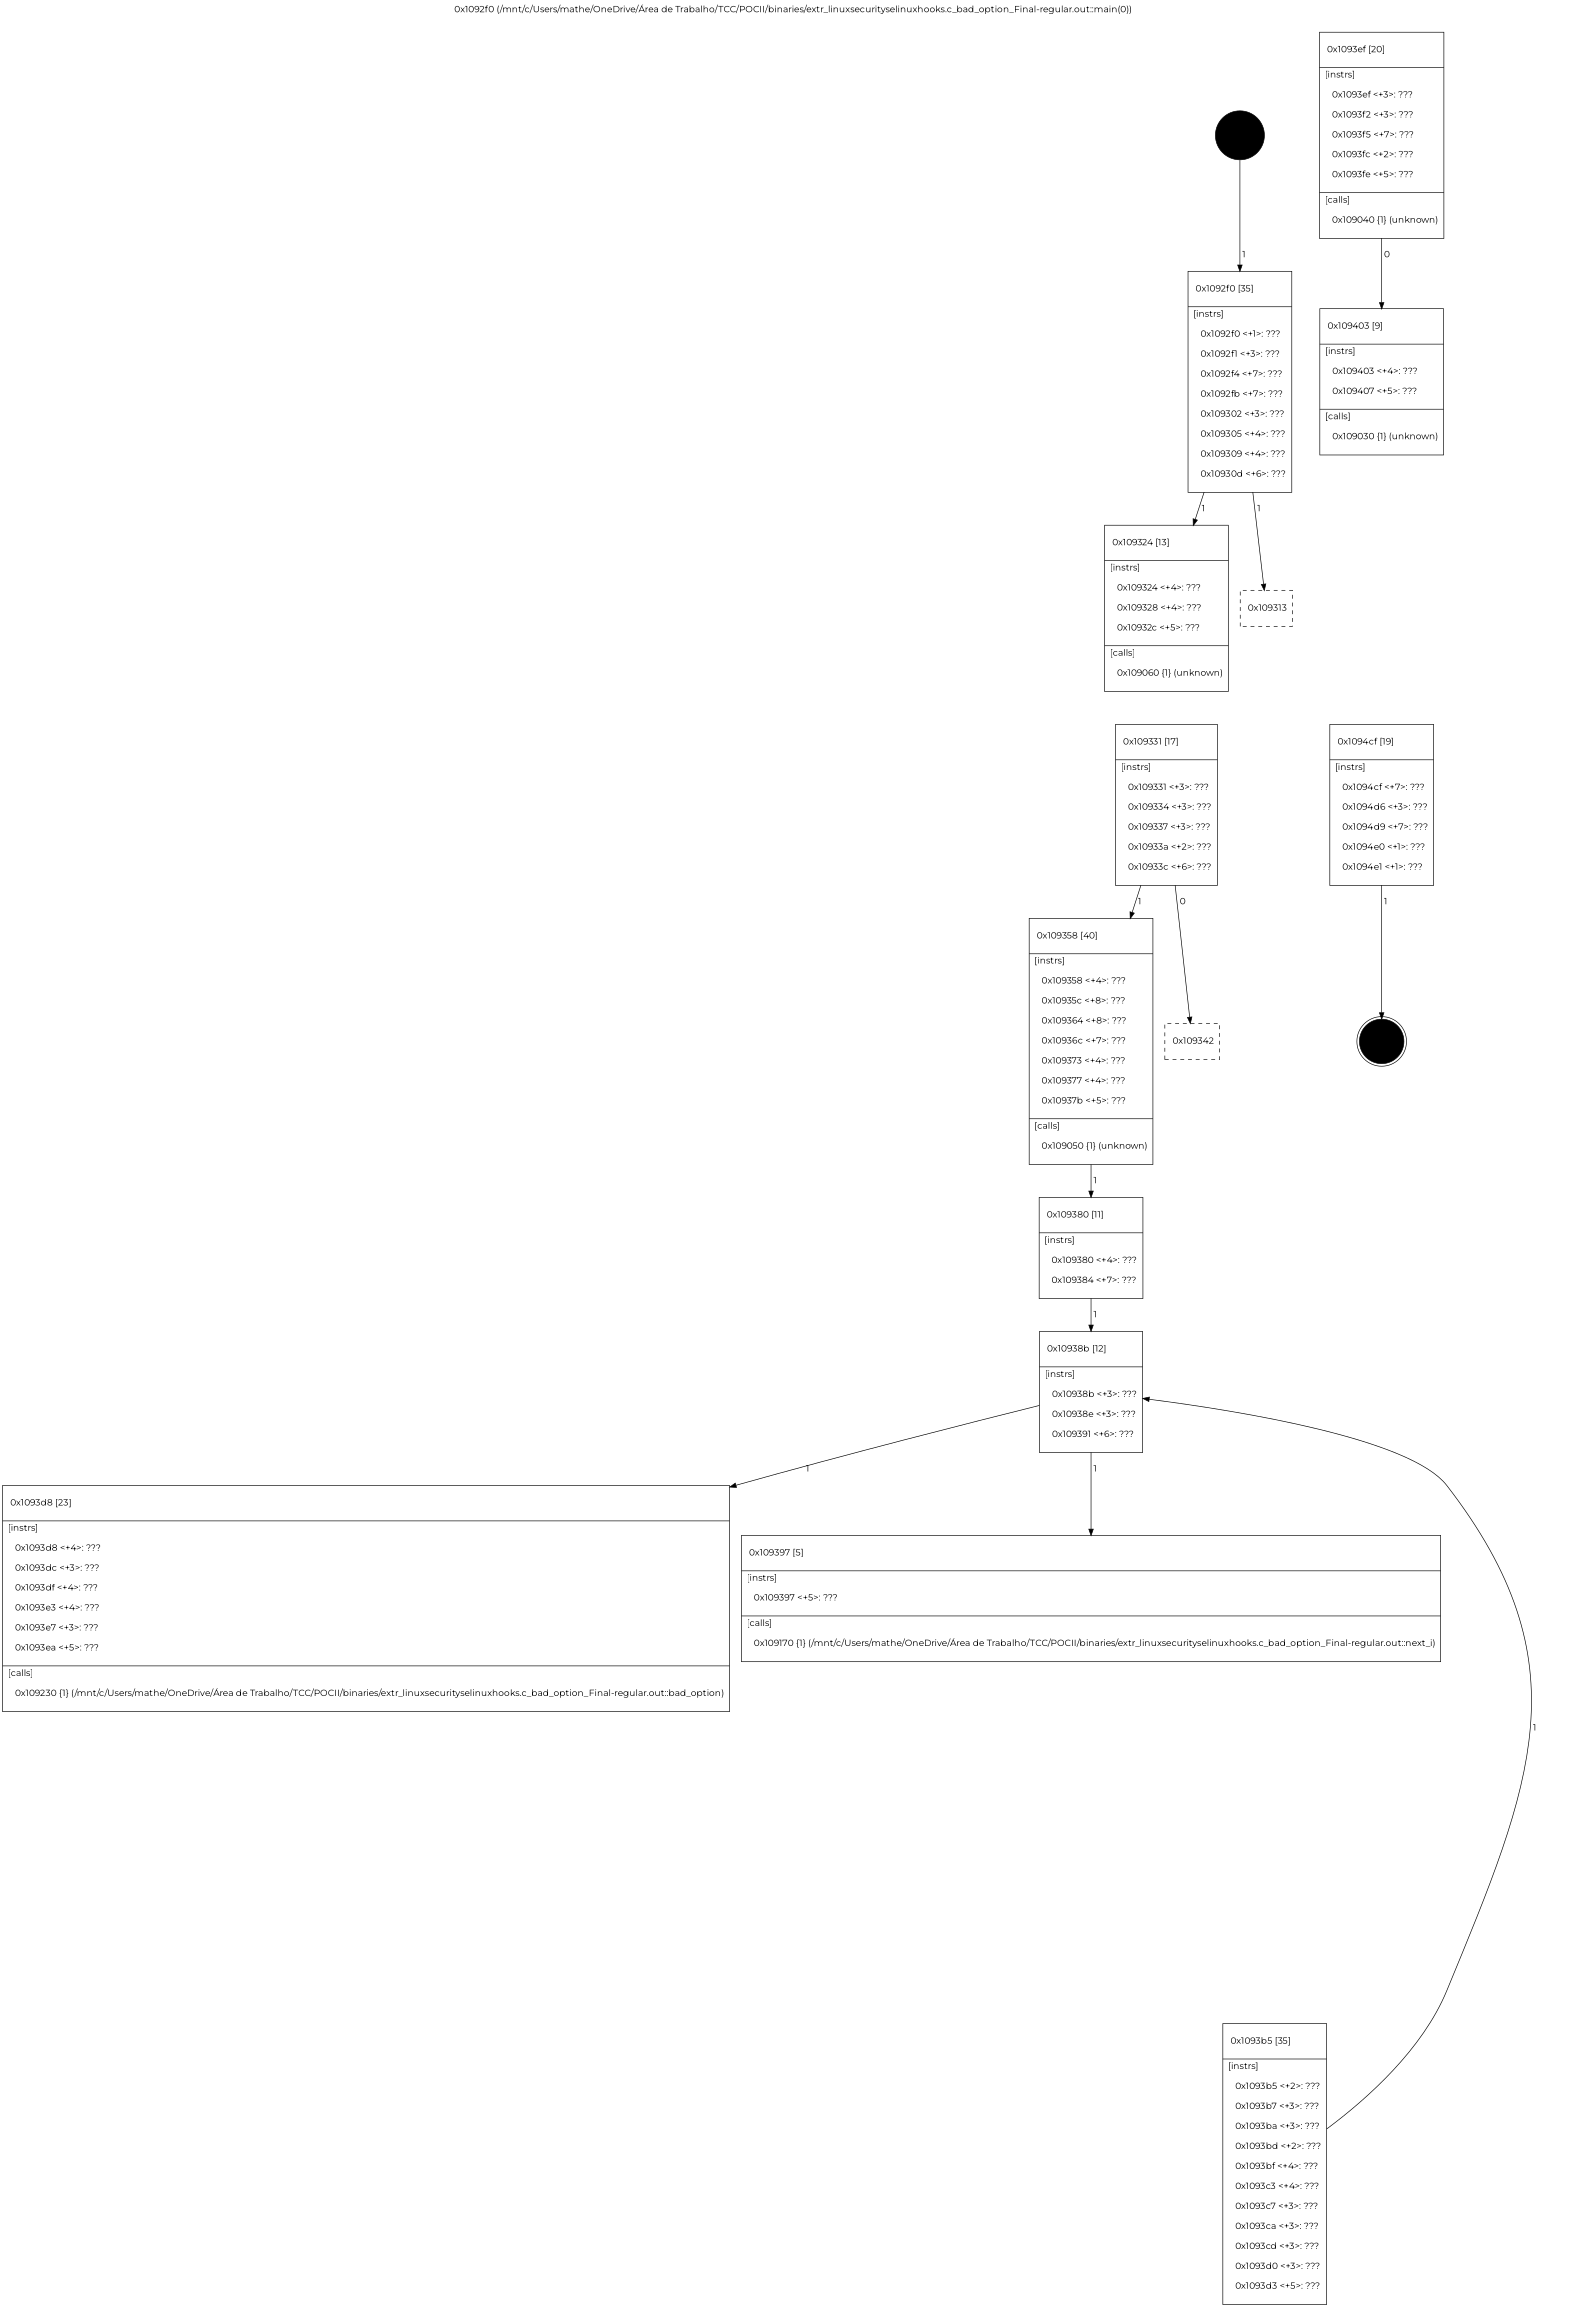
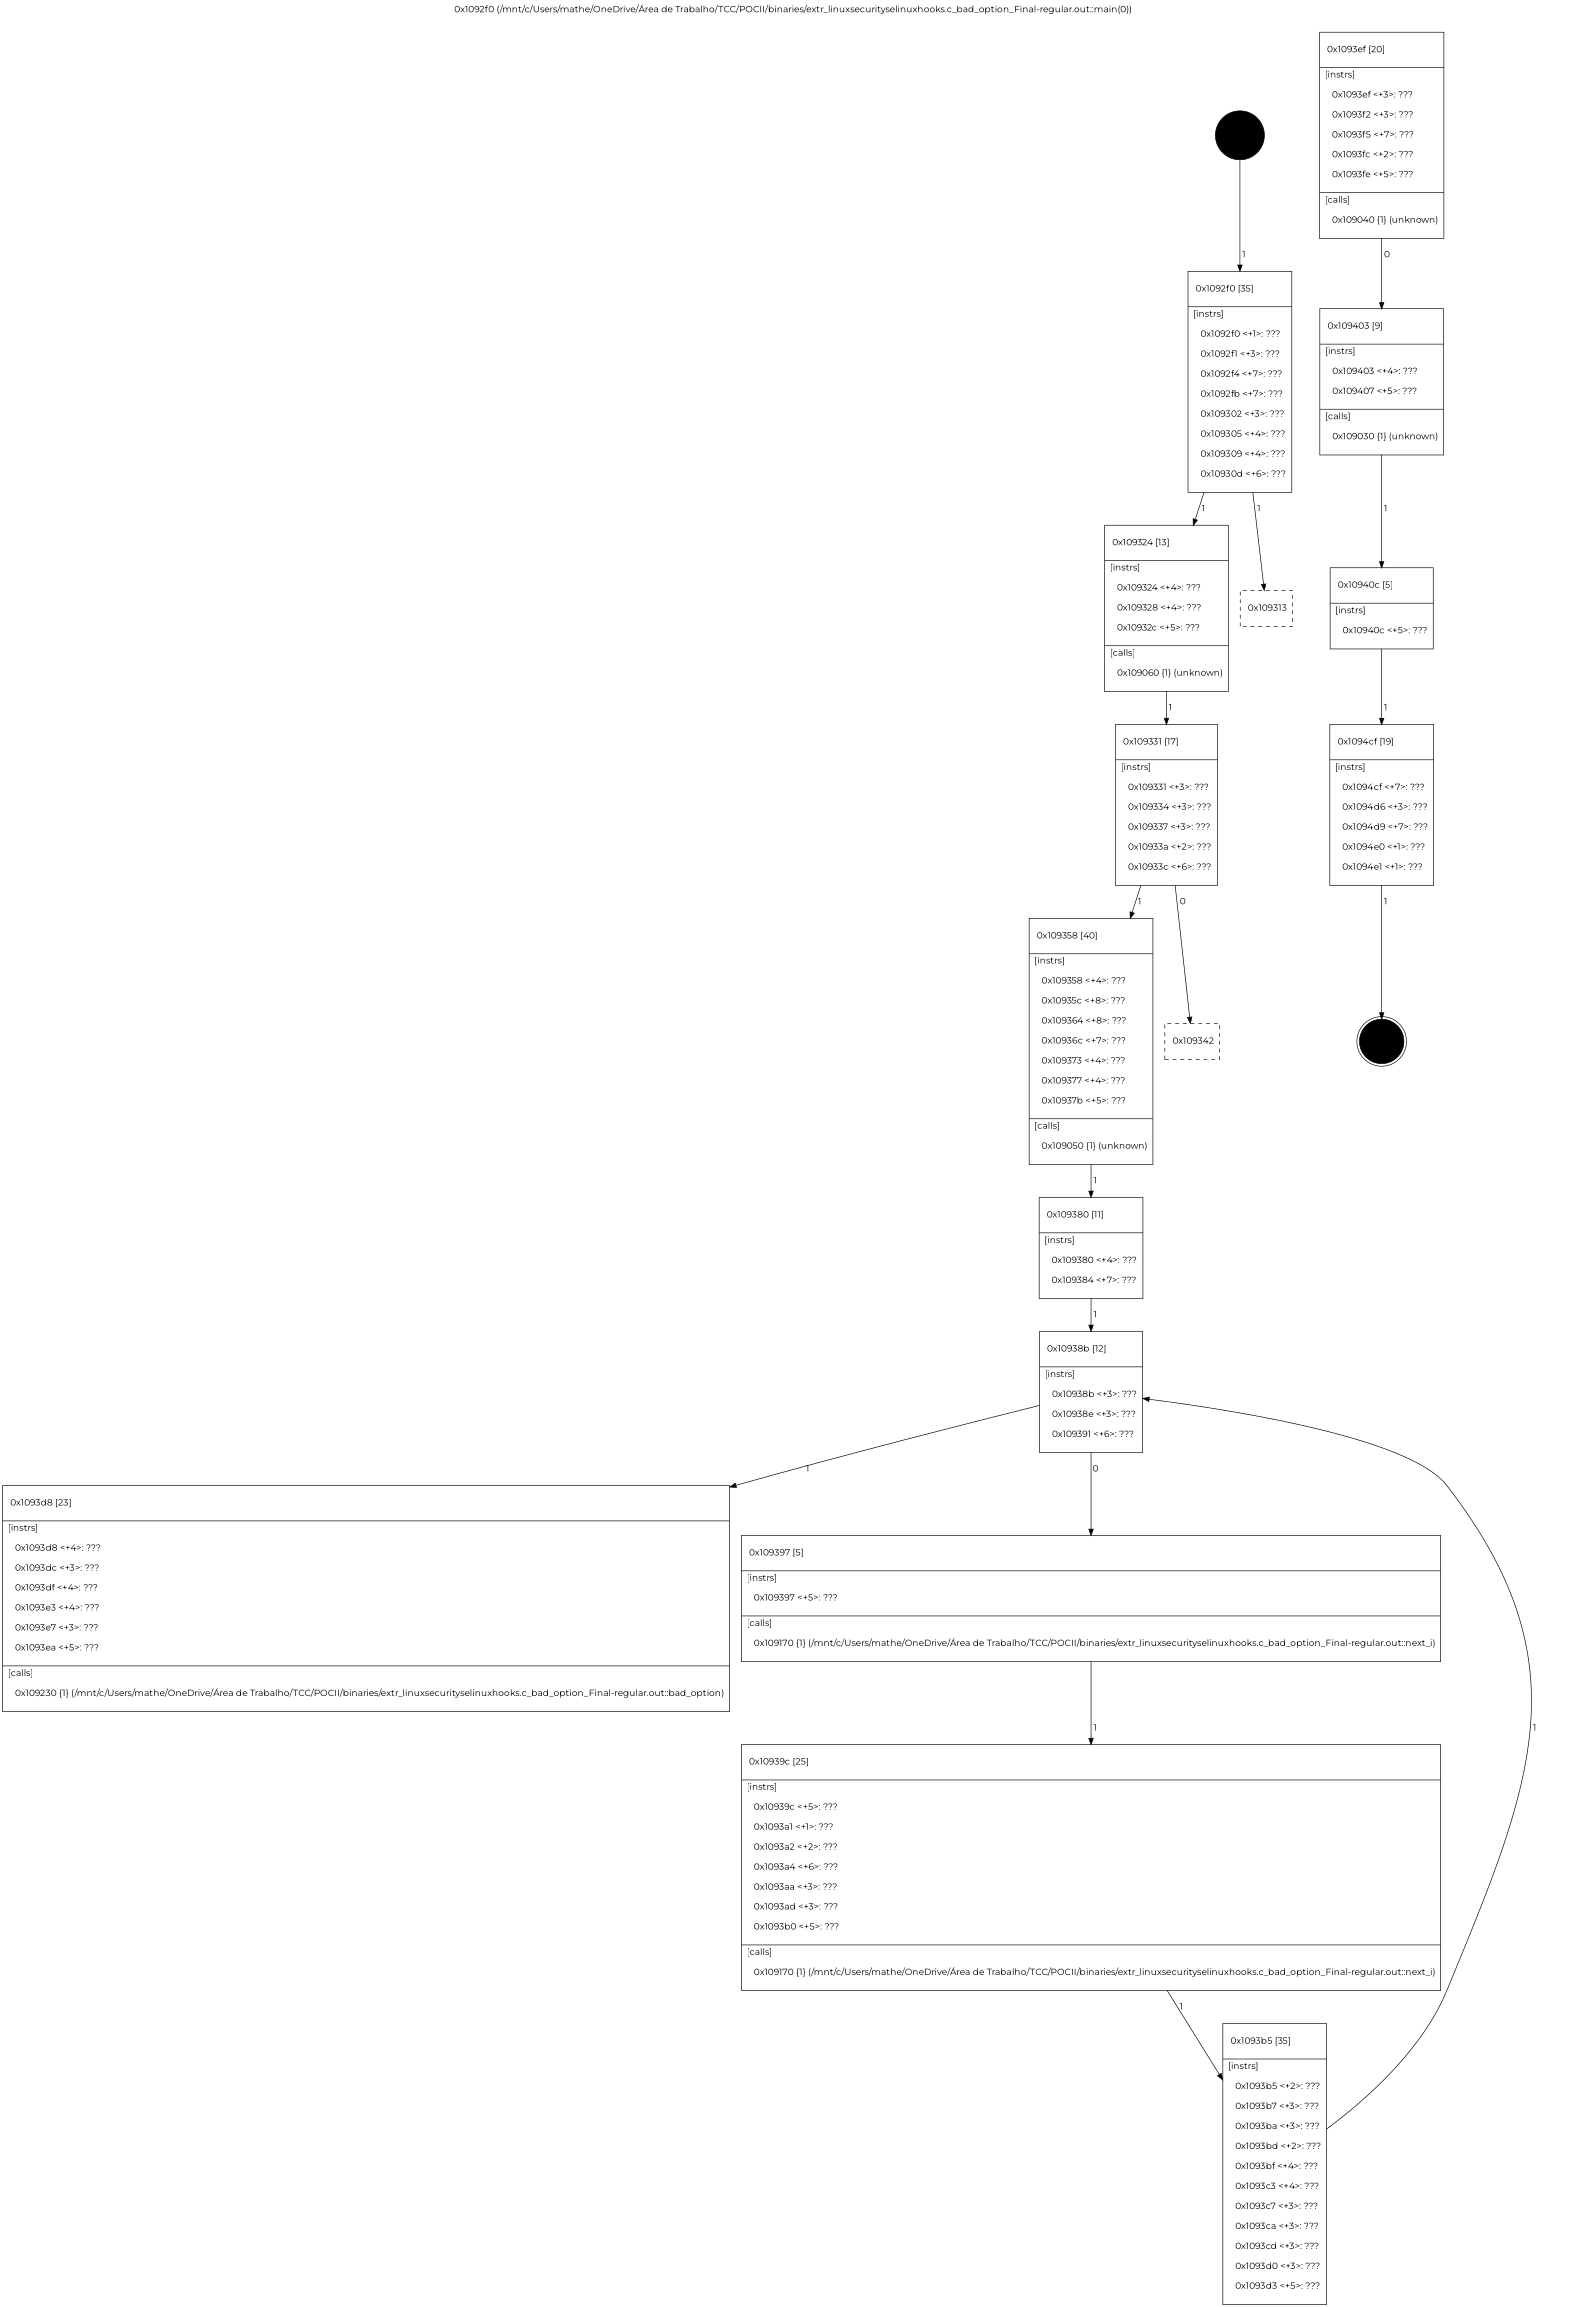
node "0x10940c [5]": added
edge "0x109324 [13]" -> "0x109331 [17]": added, label "1"
edge "0x10938b [12]" -> "0x109397 [5]": label " 1" -> " 0"
node "0x10939c [25]": added
